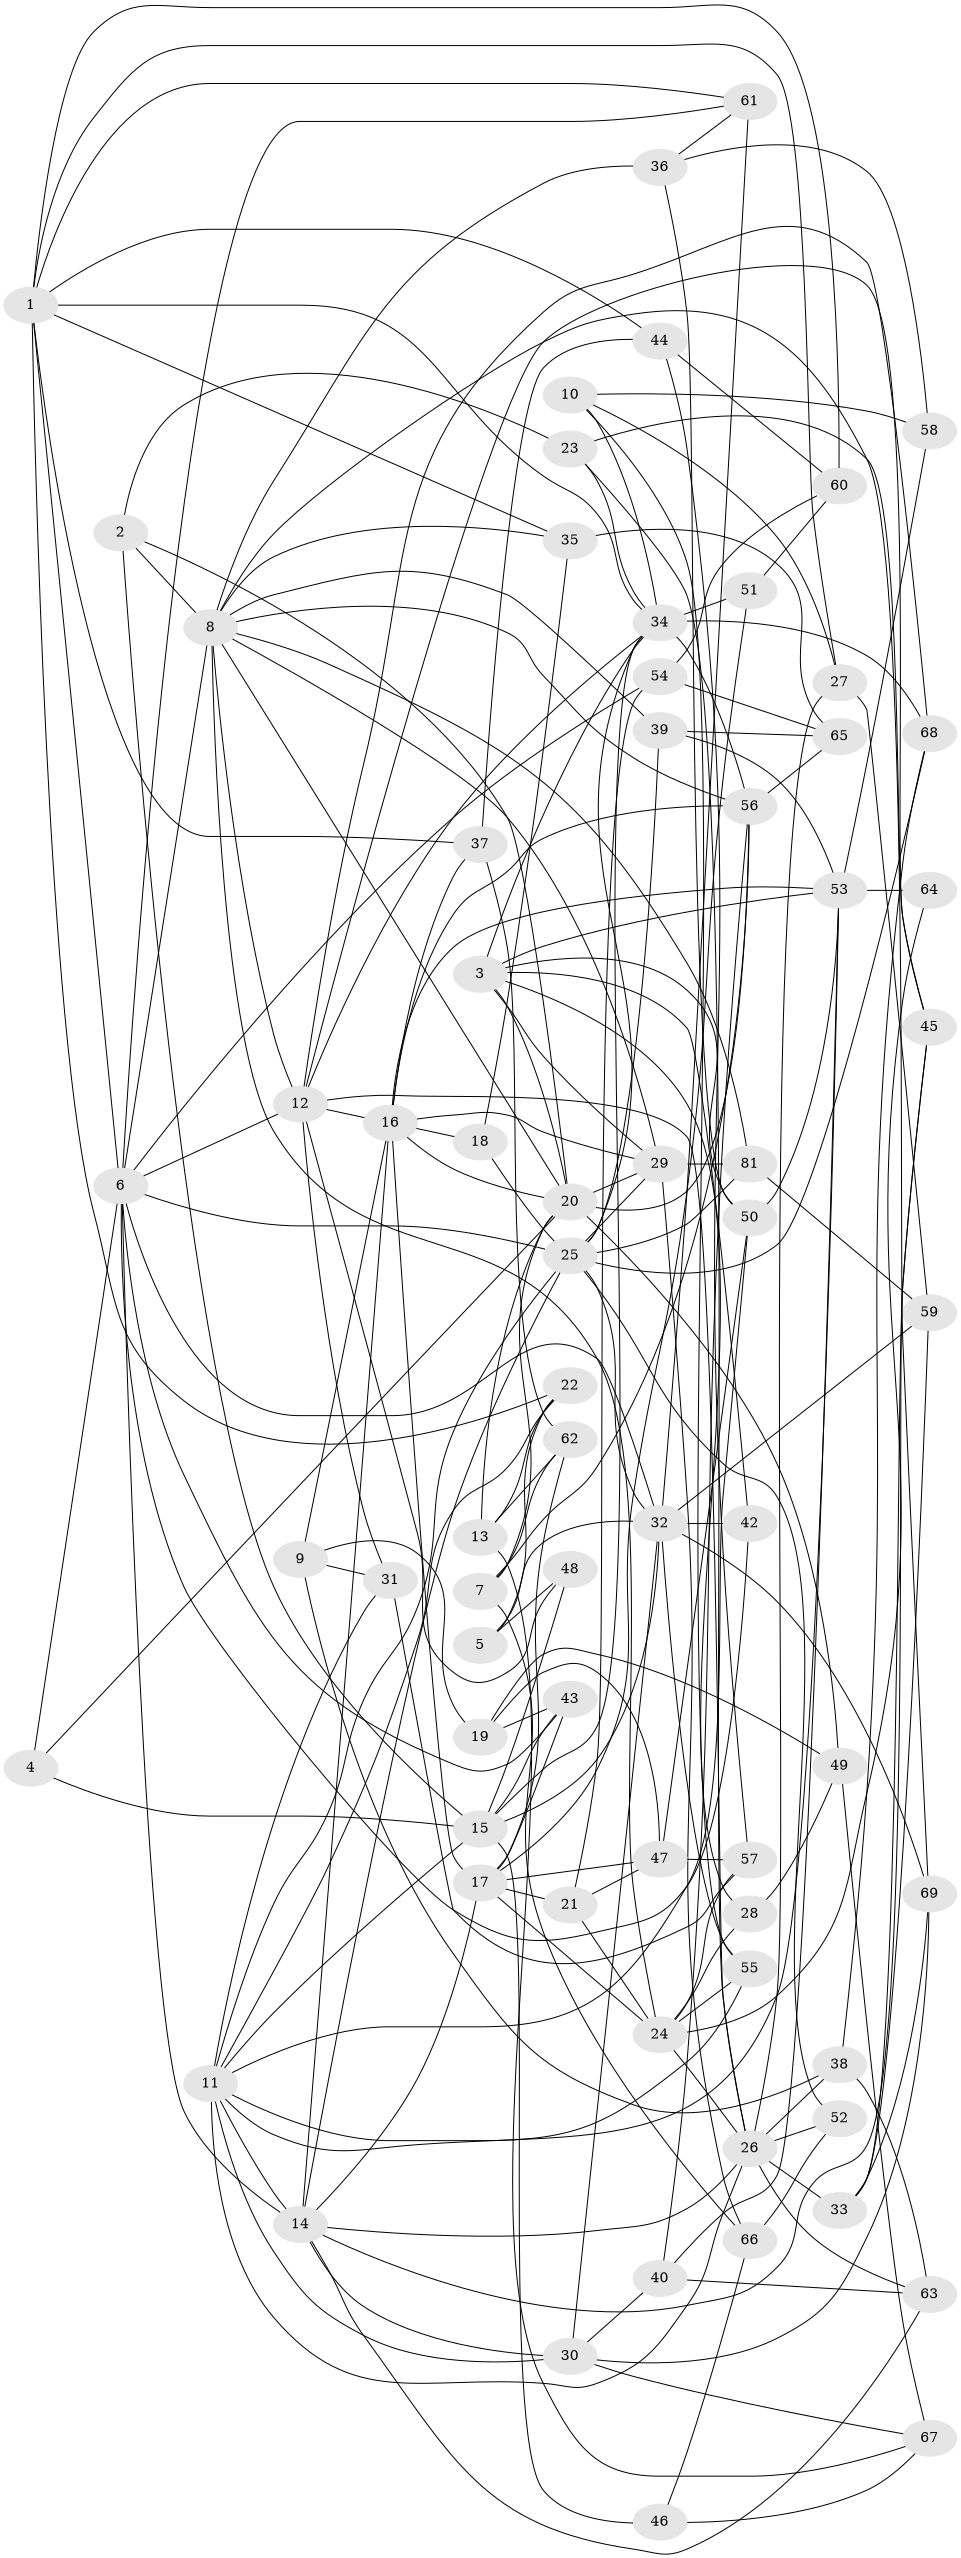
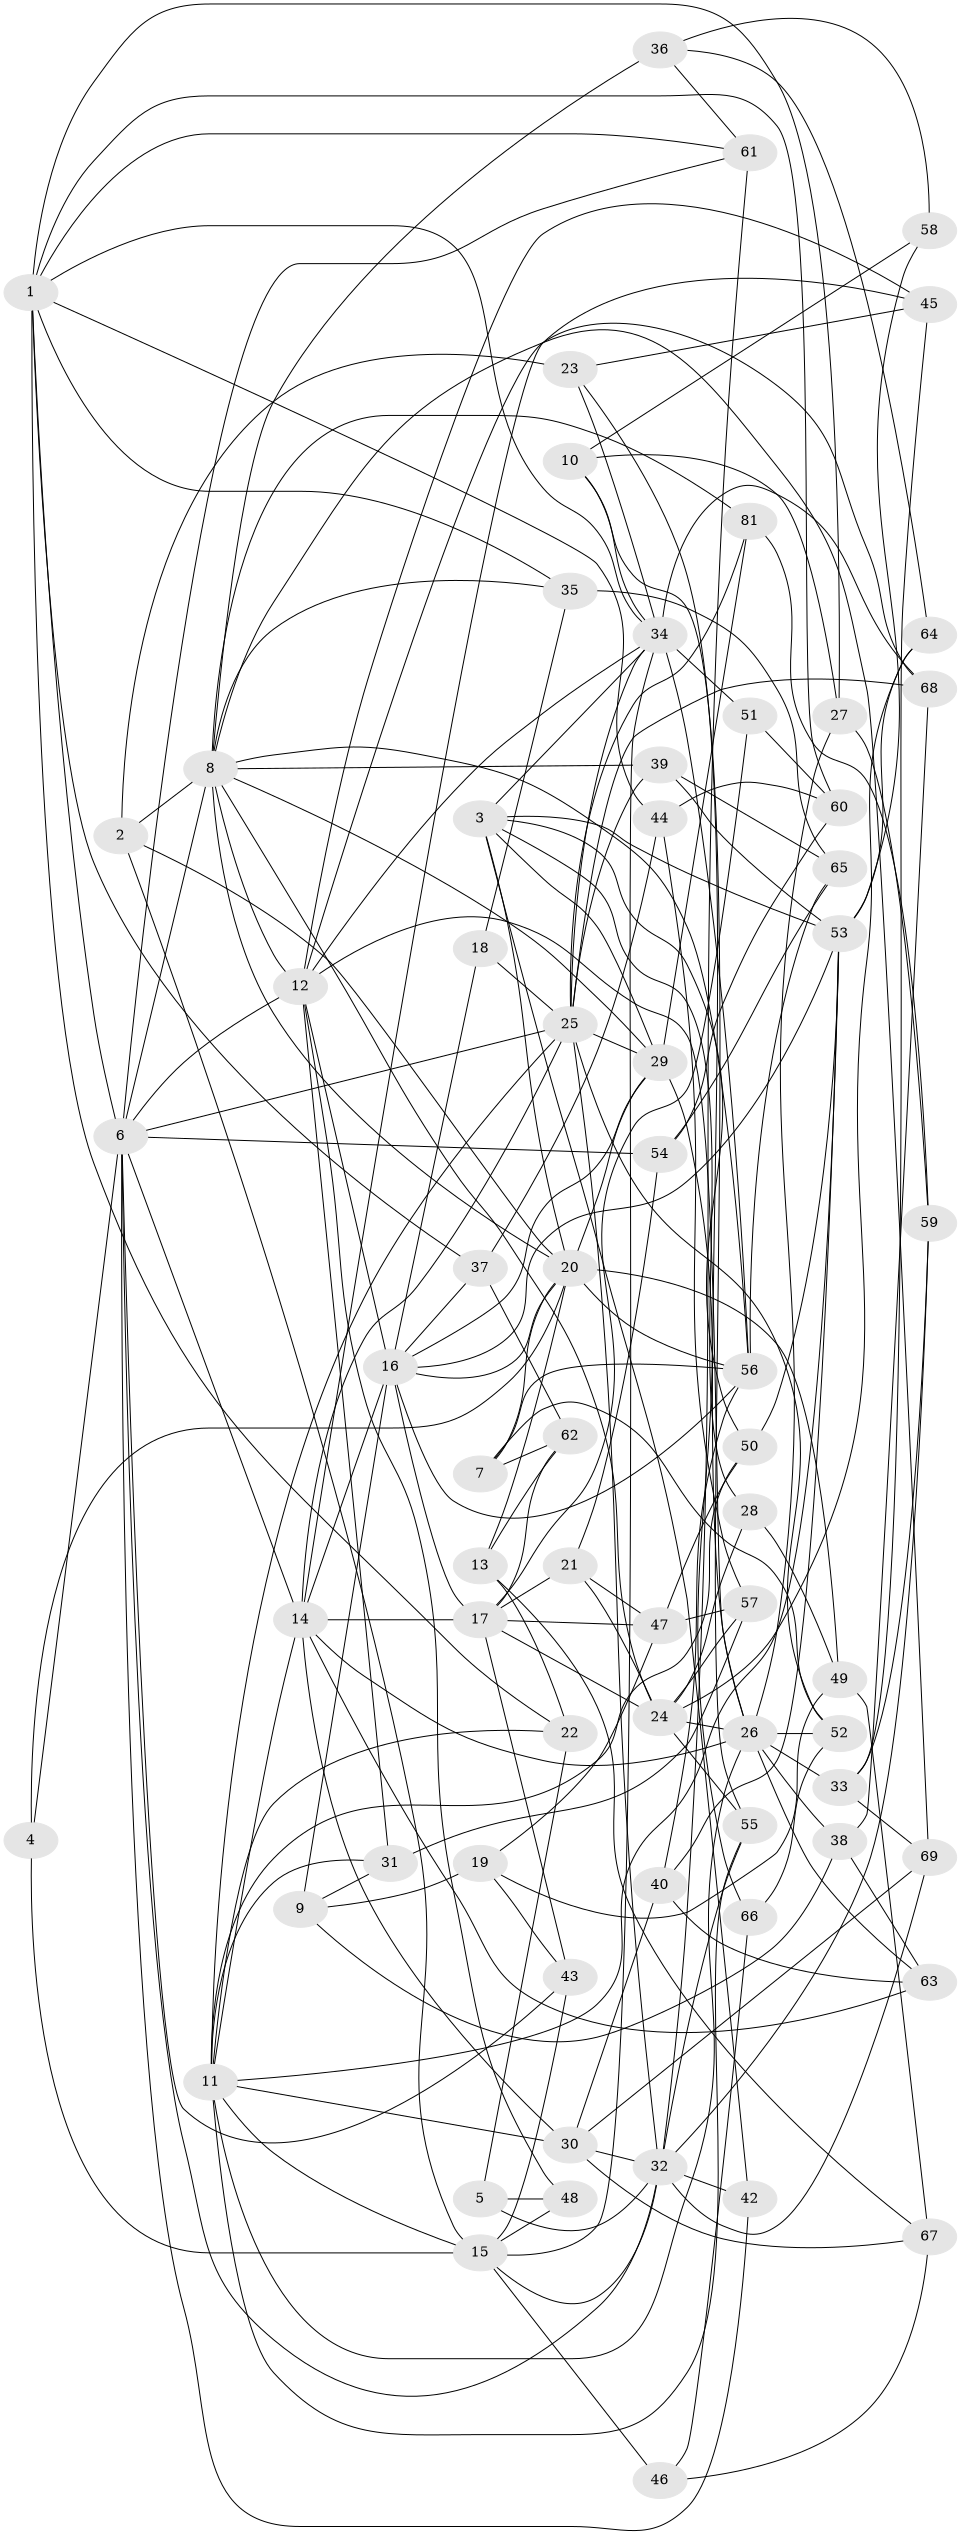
edge "36" -- "50": now "36" -- "64"
edge "7" -- "66": now "7" -- "52"
